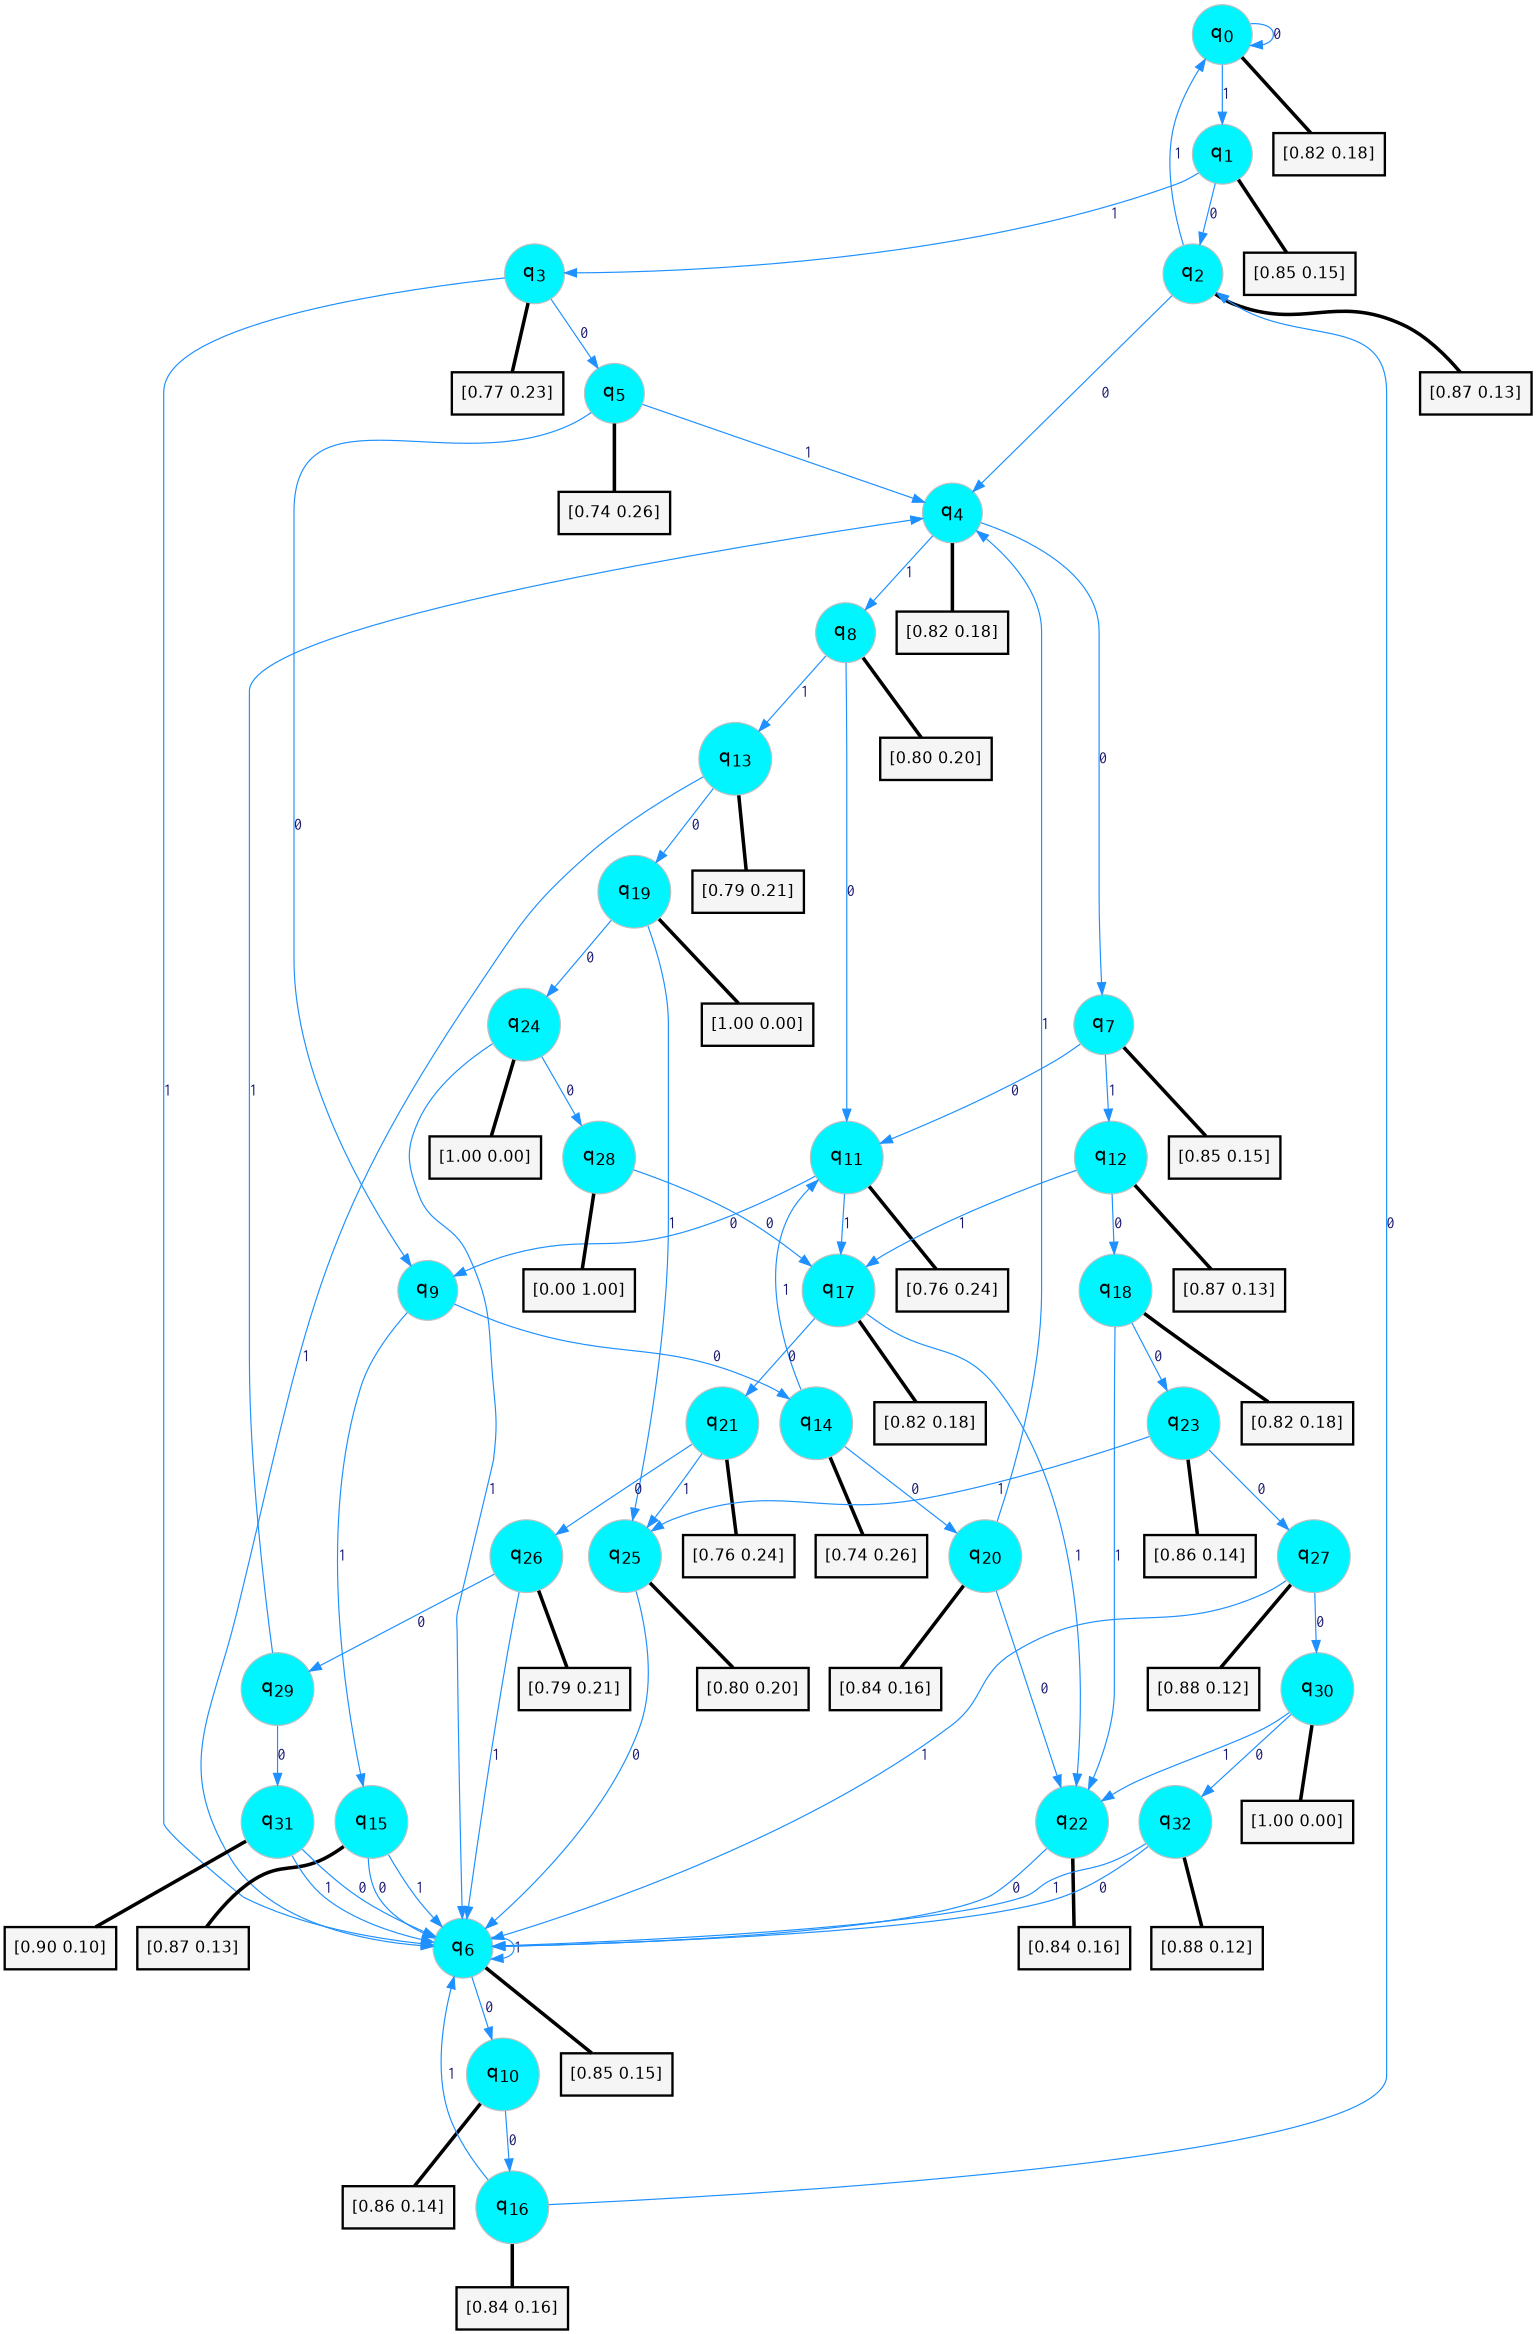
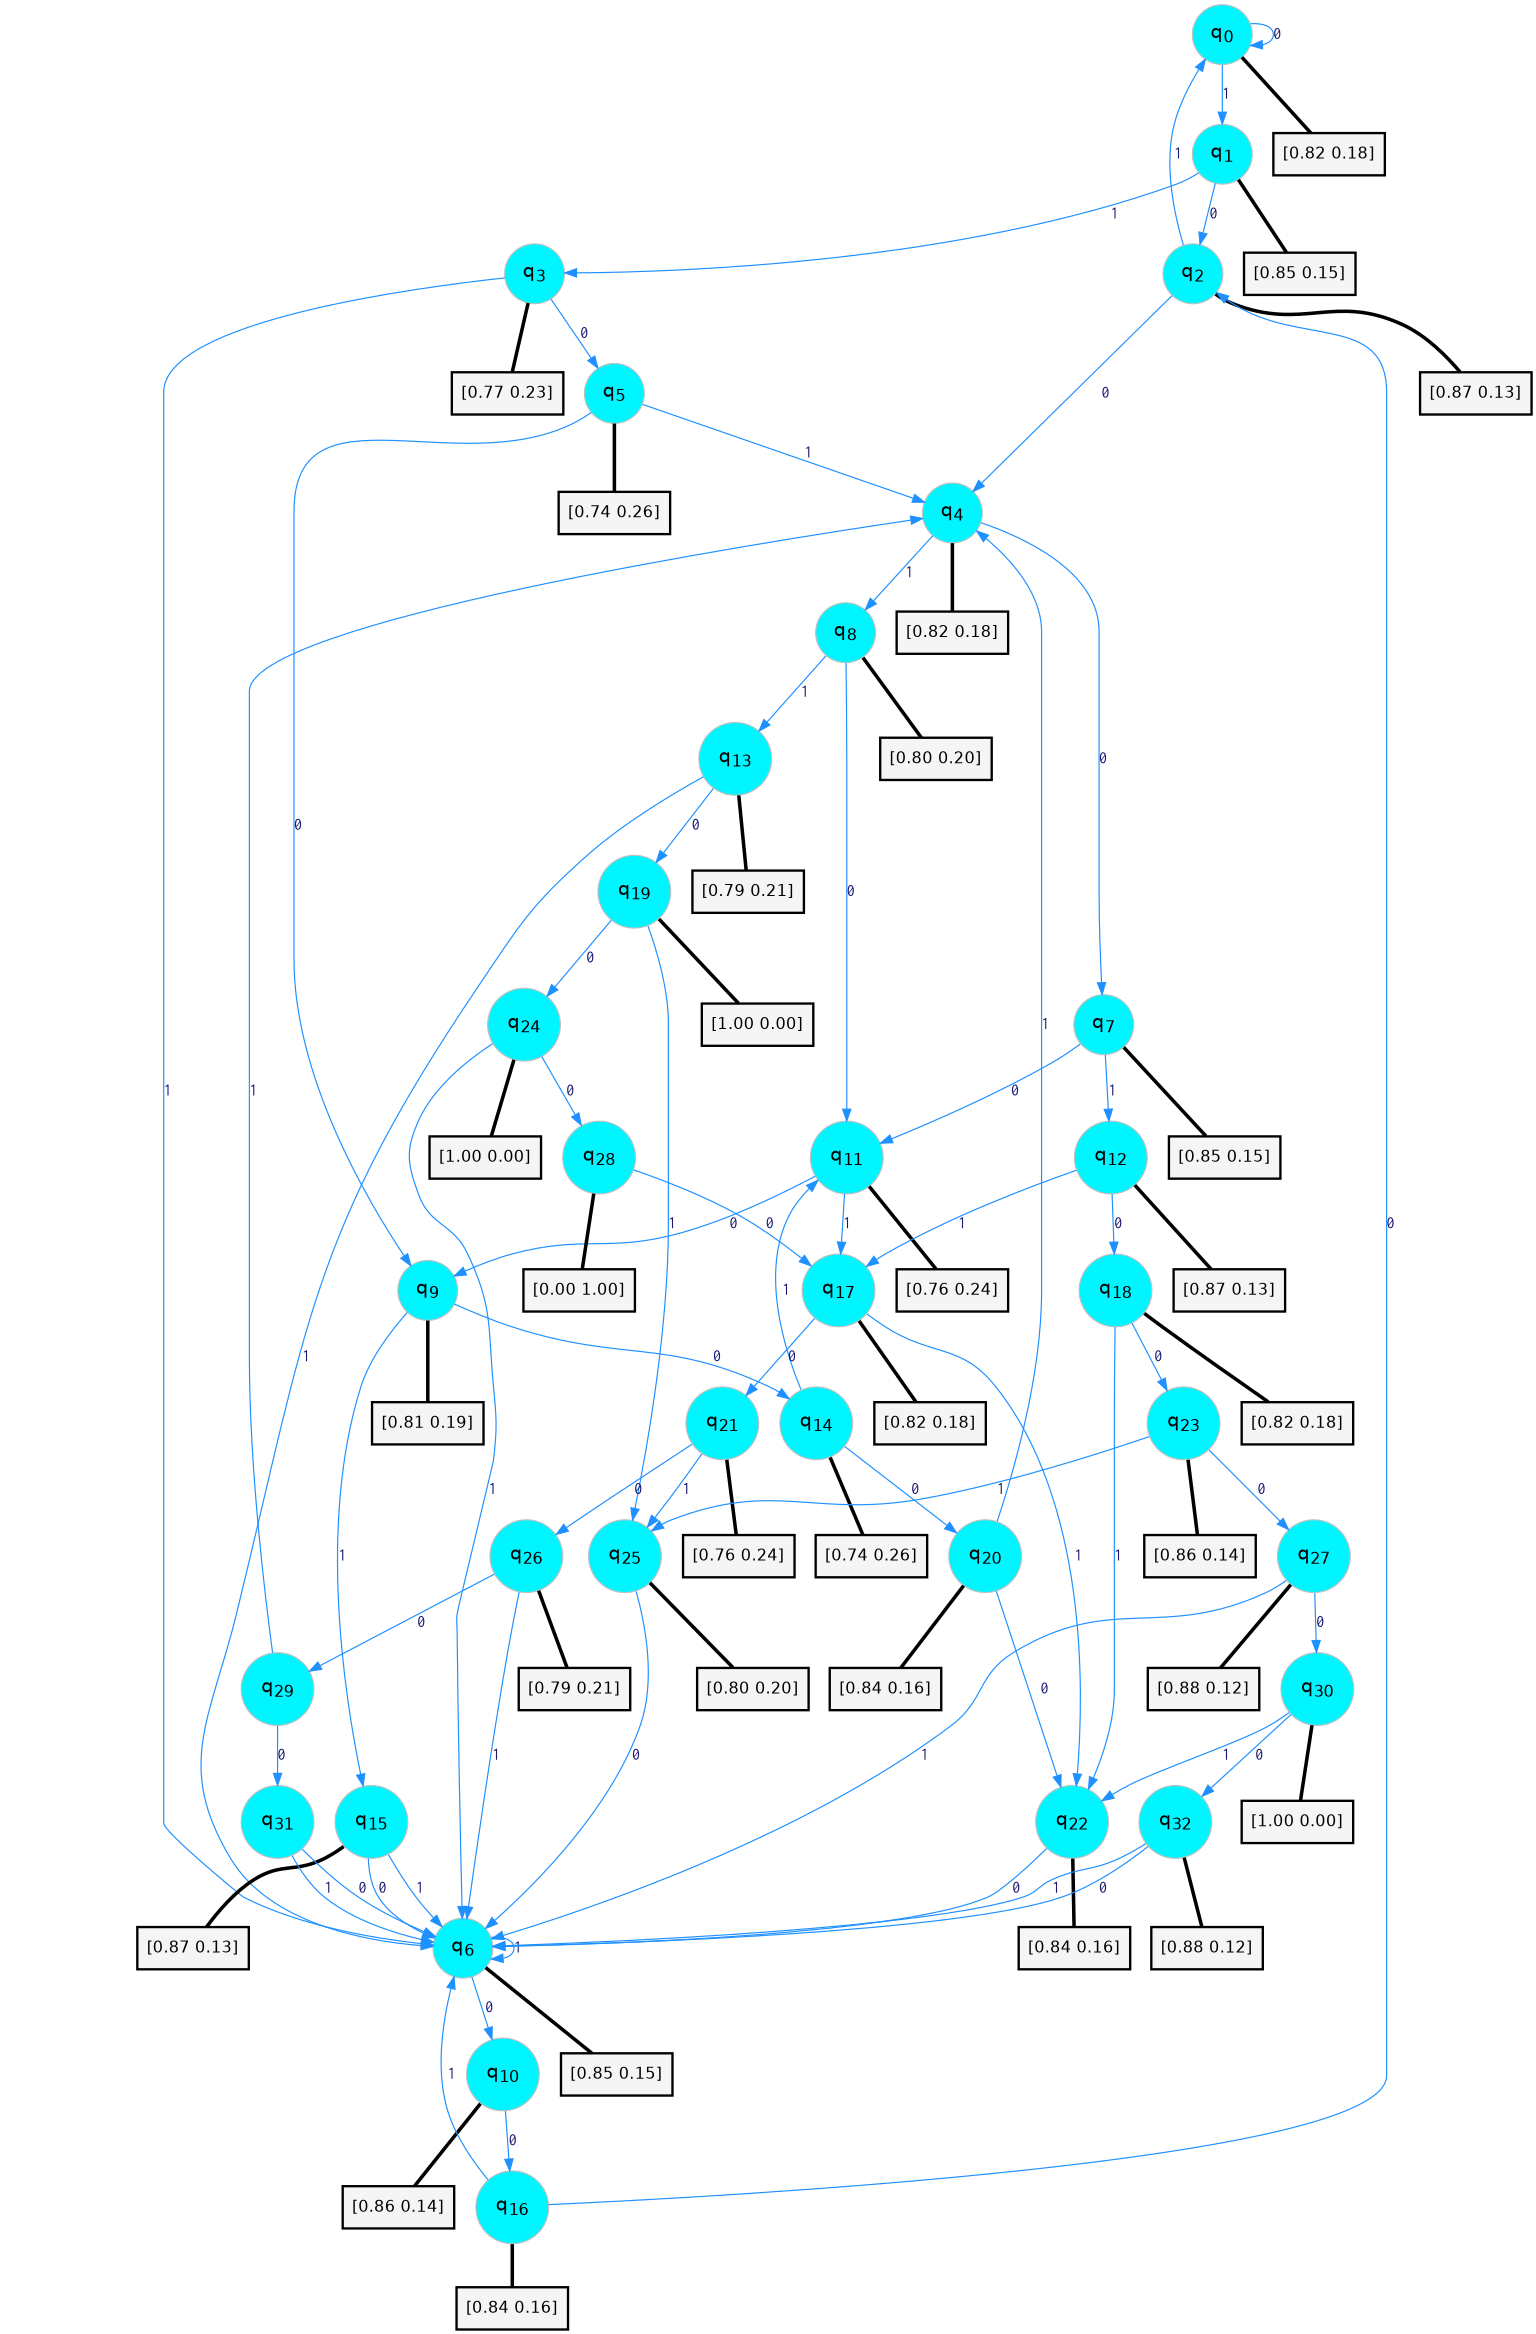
node "[0.81 0.19]": added
node "[0.90 0.10]": removed
